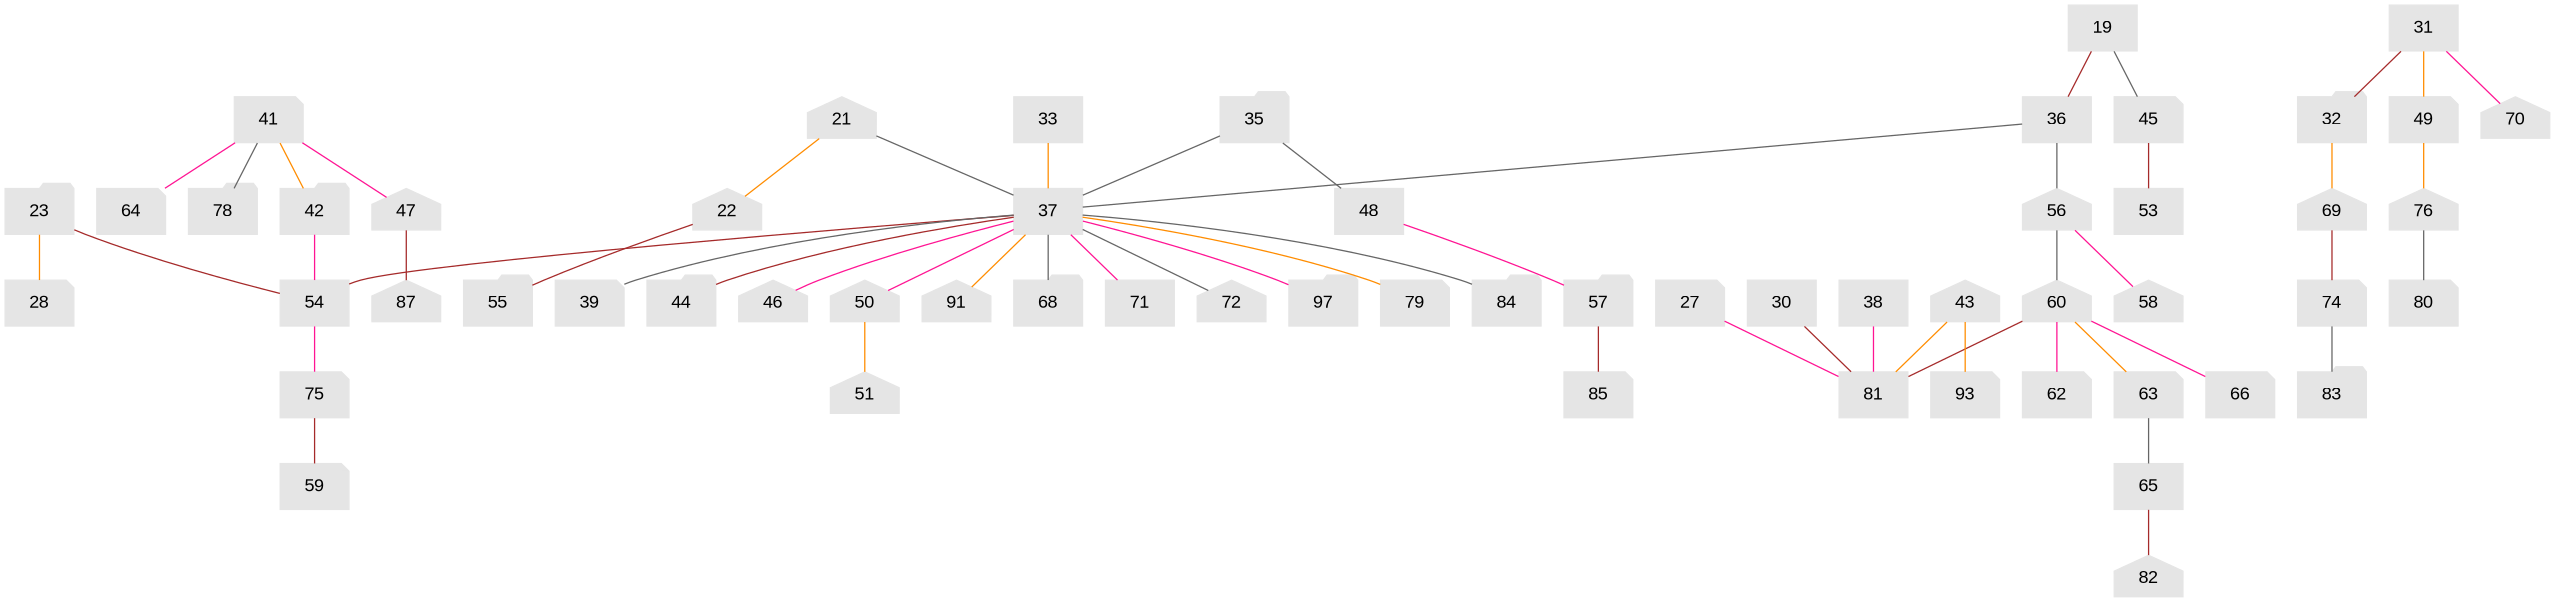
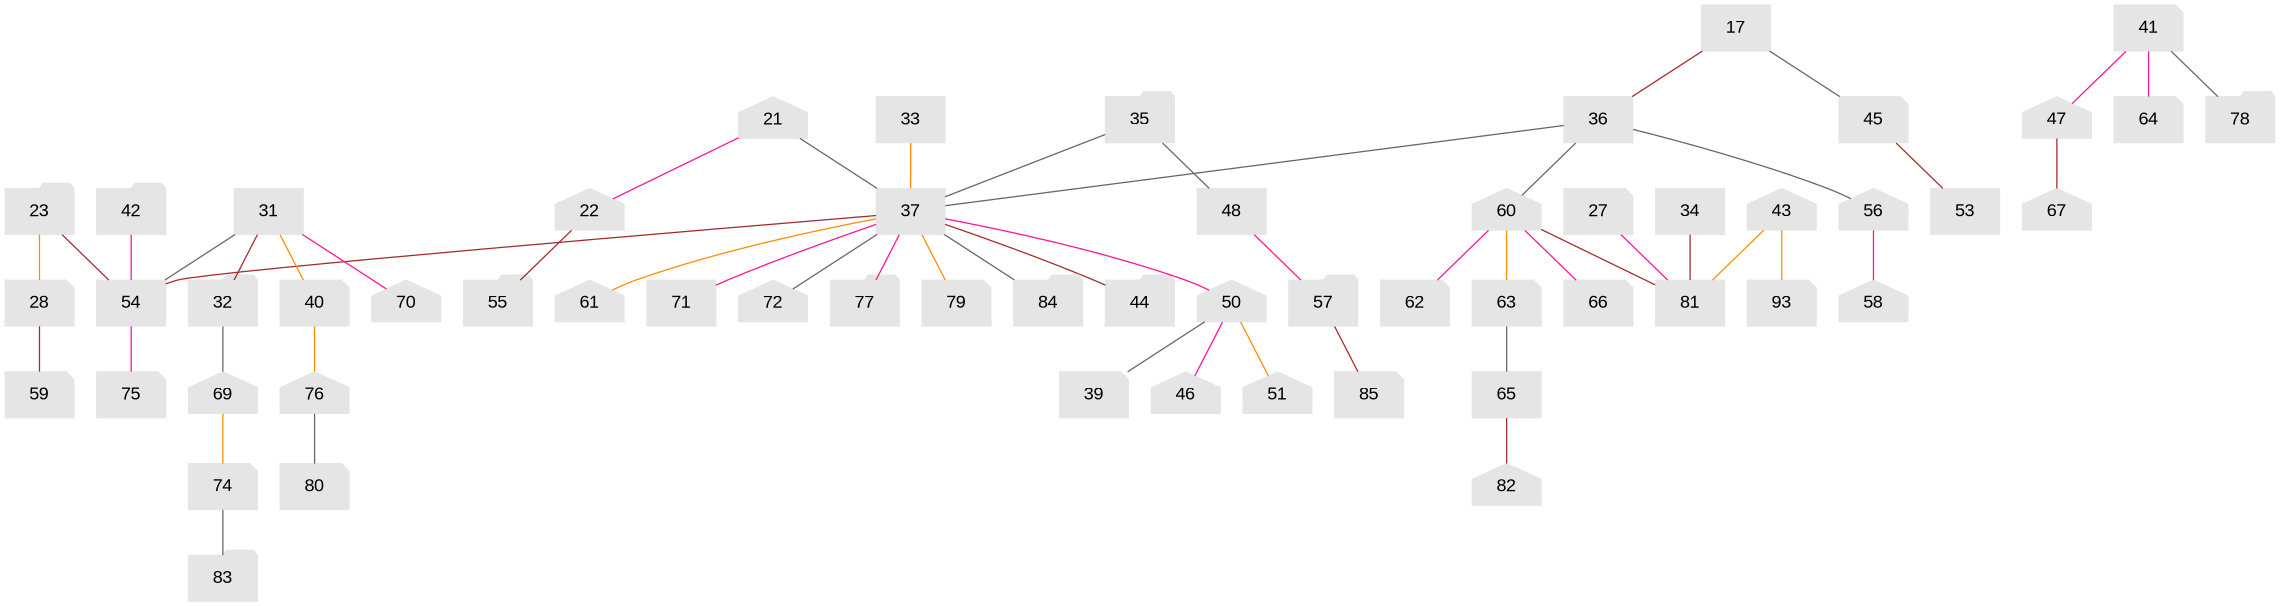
node "19": label "19" -> "17"
node "49": label "49" -> "40"
edge "41" -- "42": removed
edge "32" -- "69": color darkorange -> gray40
edge "21" -- "22": color darkorange -> deeppink
edge "37" -- "39": now "50" -- "39"
edge "37" -- "46": now "50" -- "46"
edge "56" -- "60": now "36" -- "60"
edge "69" -- "74": color brown -> darkorange
edge "31" -- "54": added
node "87": label "87" -> "67"
node "91": label "91" -> "61"
node "68": removed
node "97": label "97" -> "77"
node "30": label "30" -> "34"
node "38": removed
edge "75" -- "59": now "28" -- "59"
